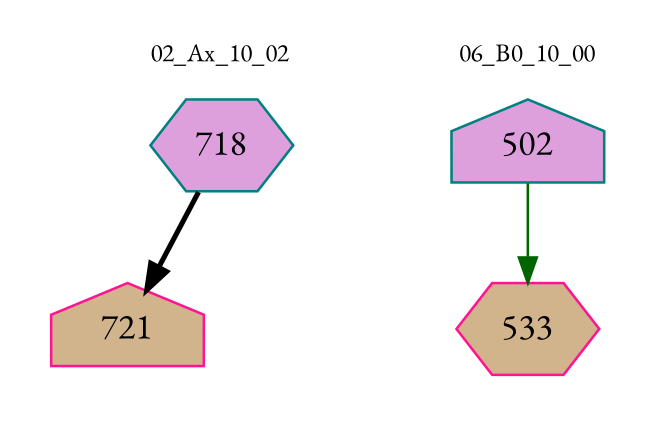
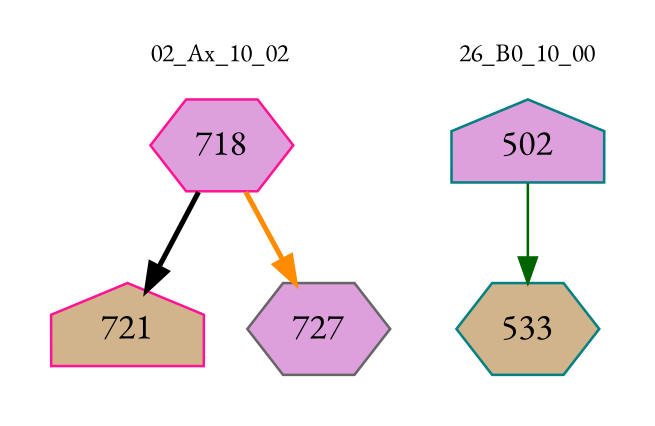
cluster "06_B0_10_00": label "06_B0_10_00" -> "26_B0_10_00"
node "718": color teal -> deeppink
node "727": added
node "533": color deeppink -> teal
